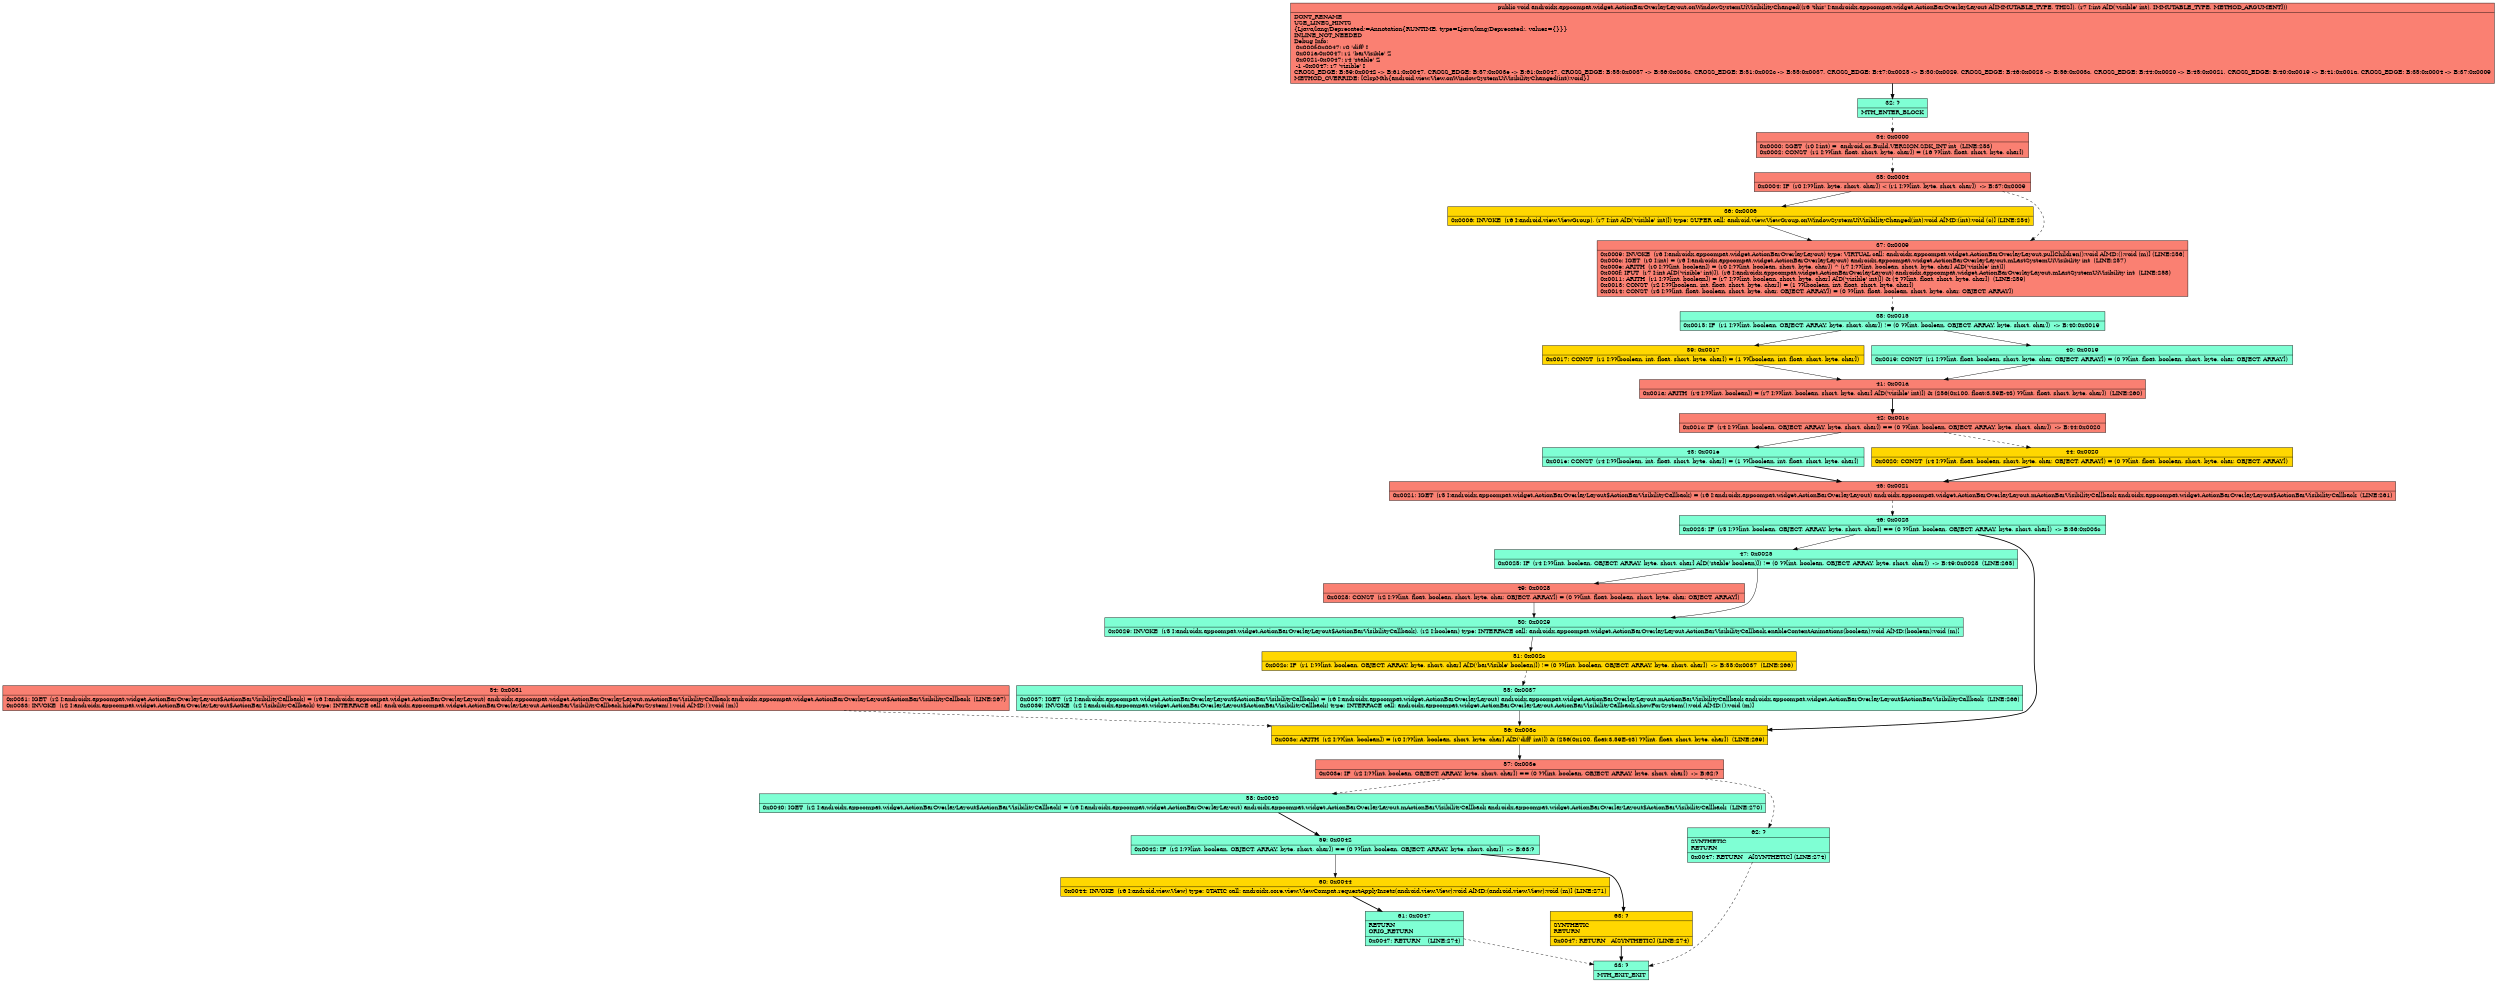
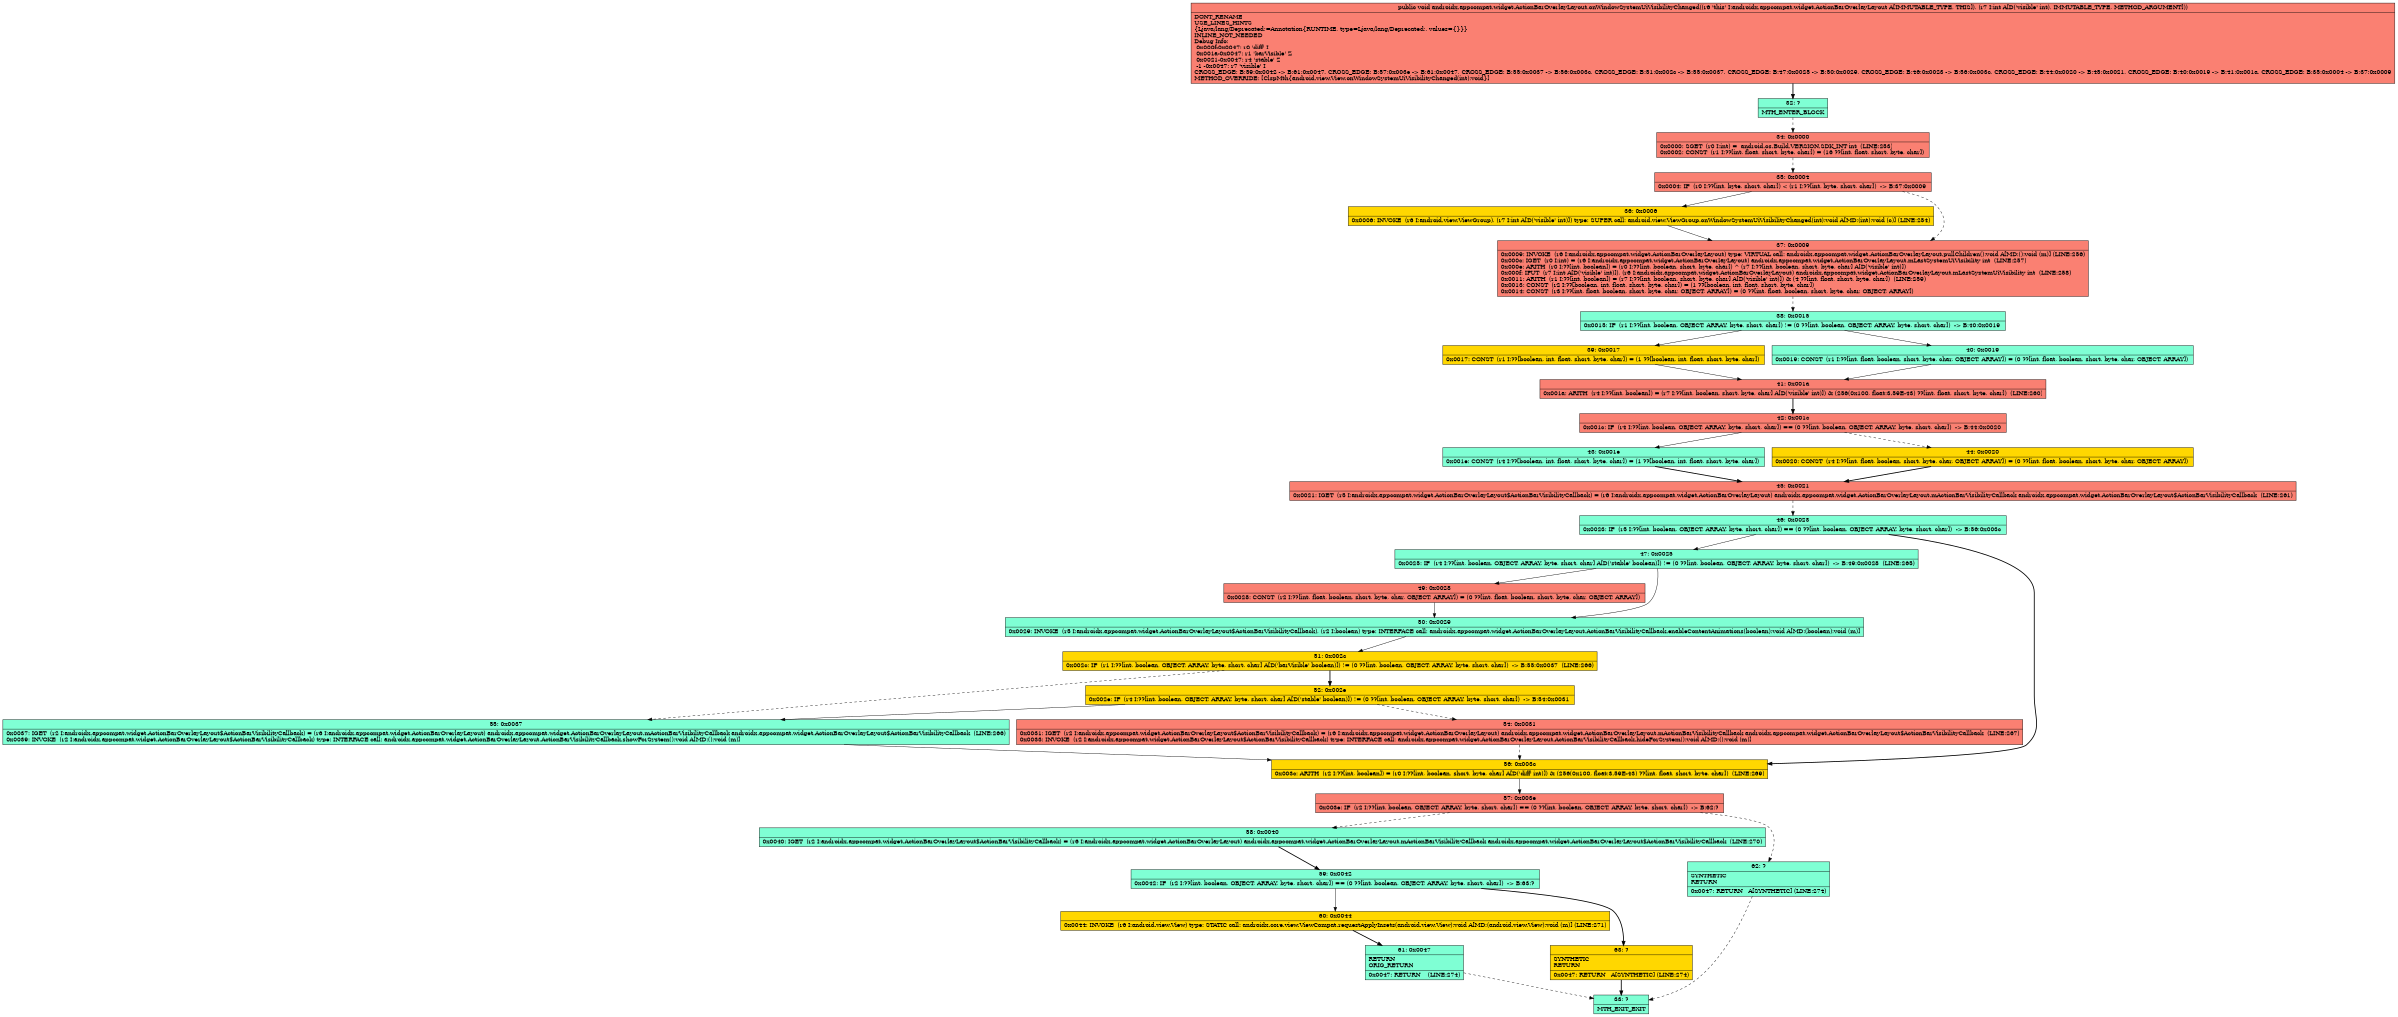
node "52: 0x002e": added
